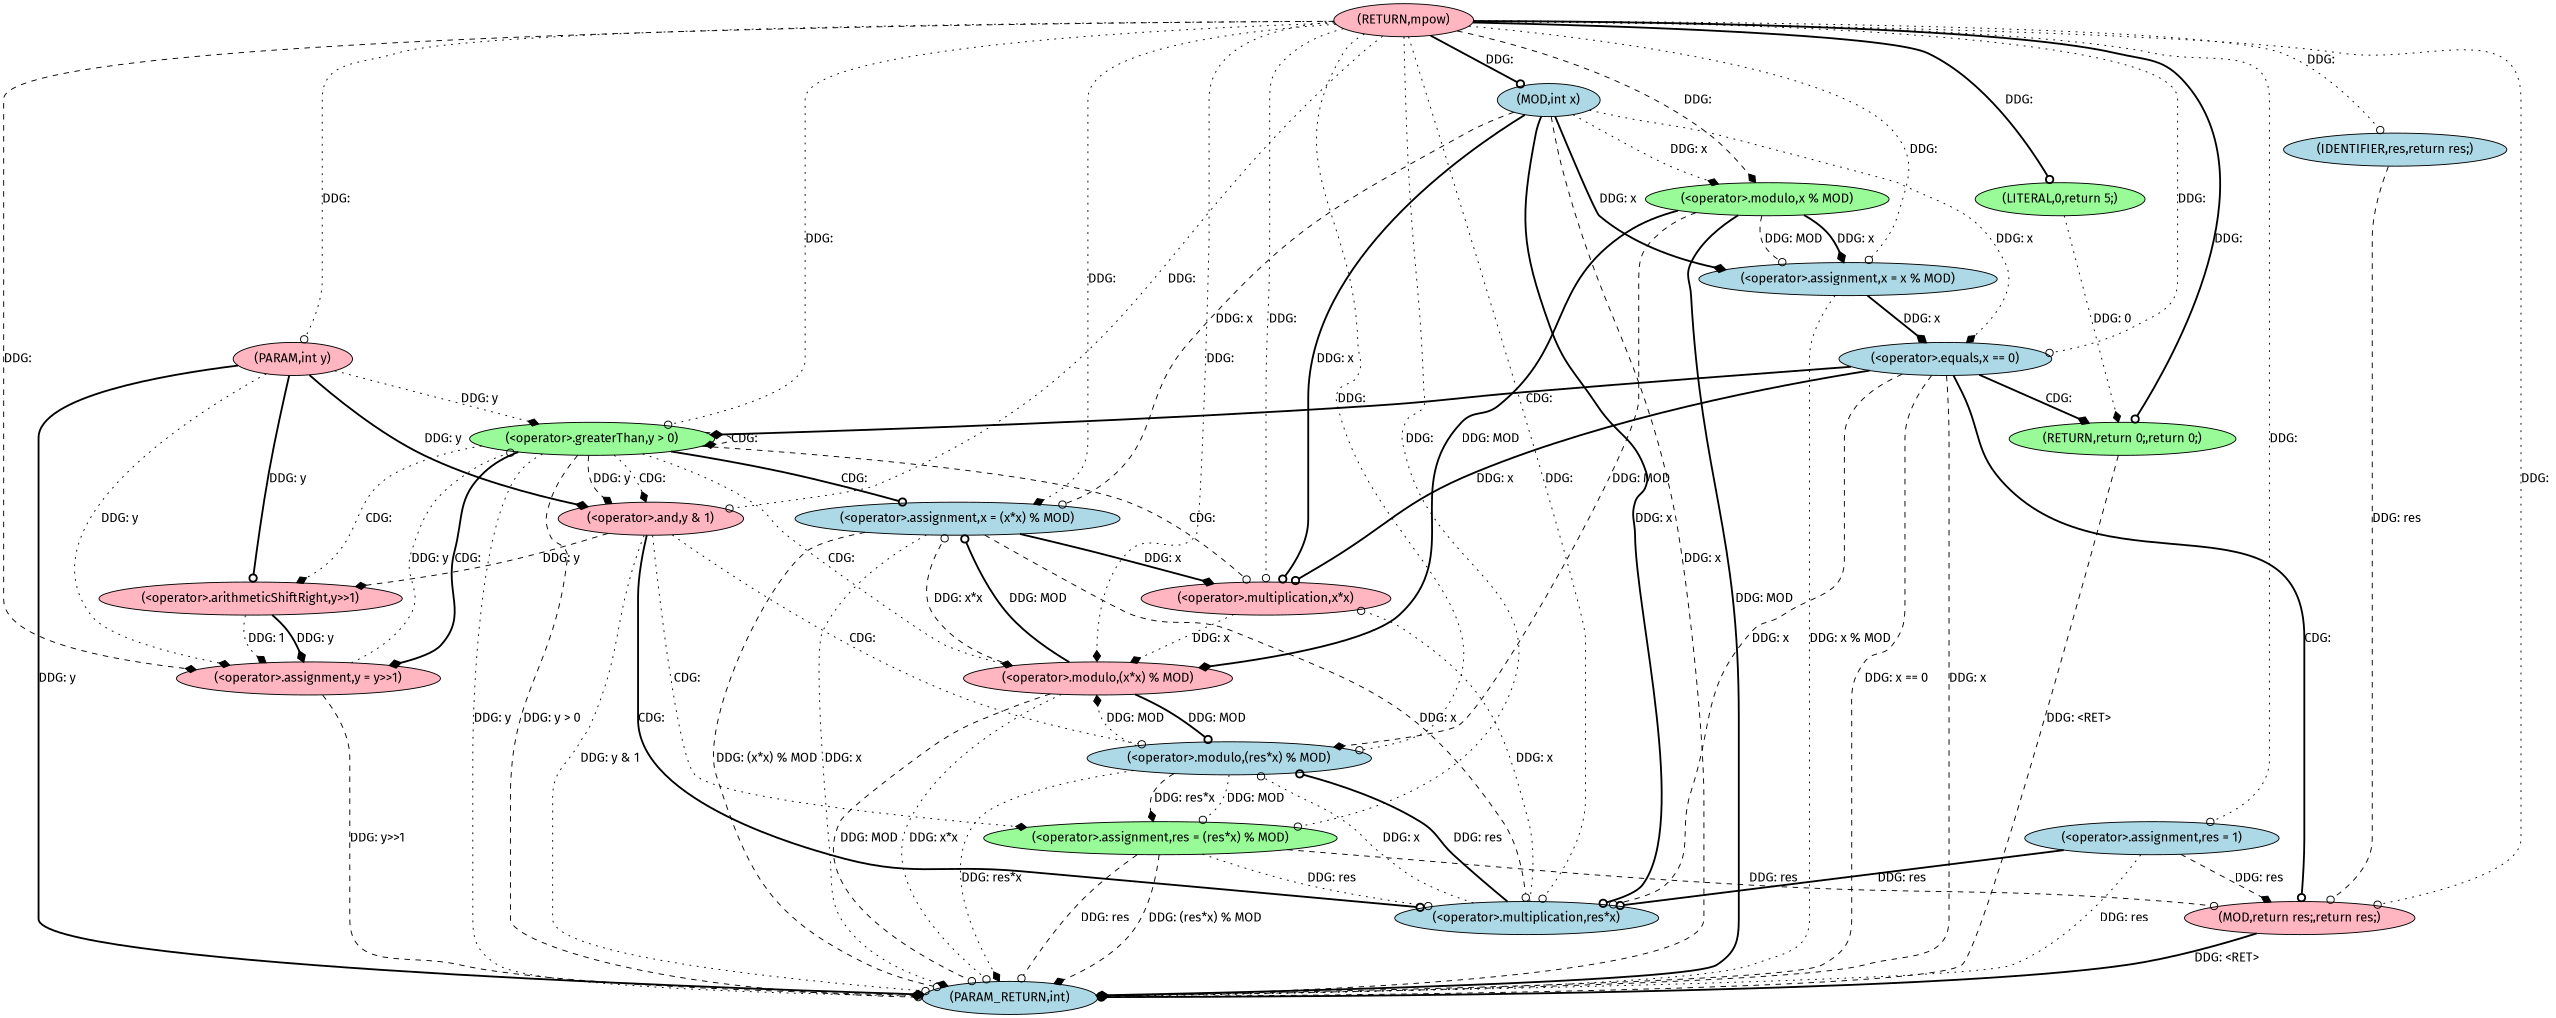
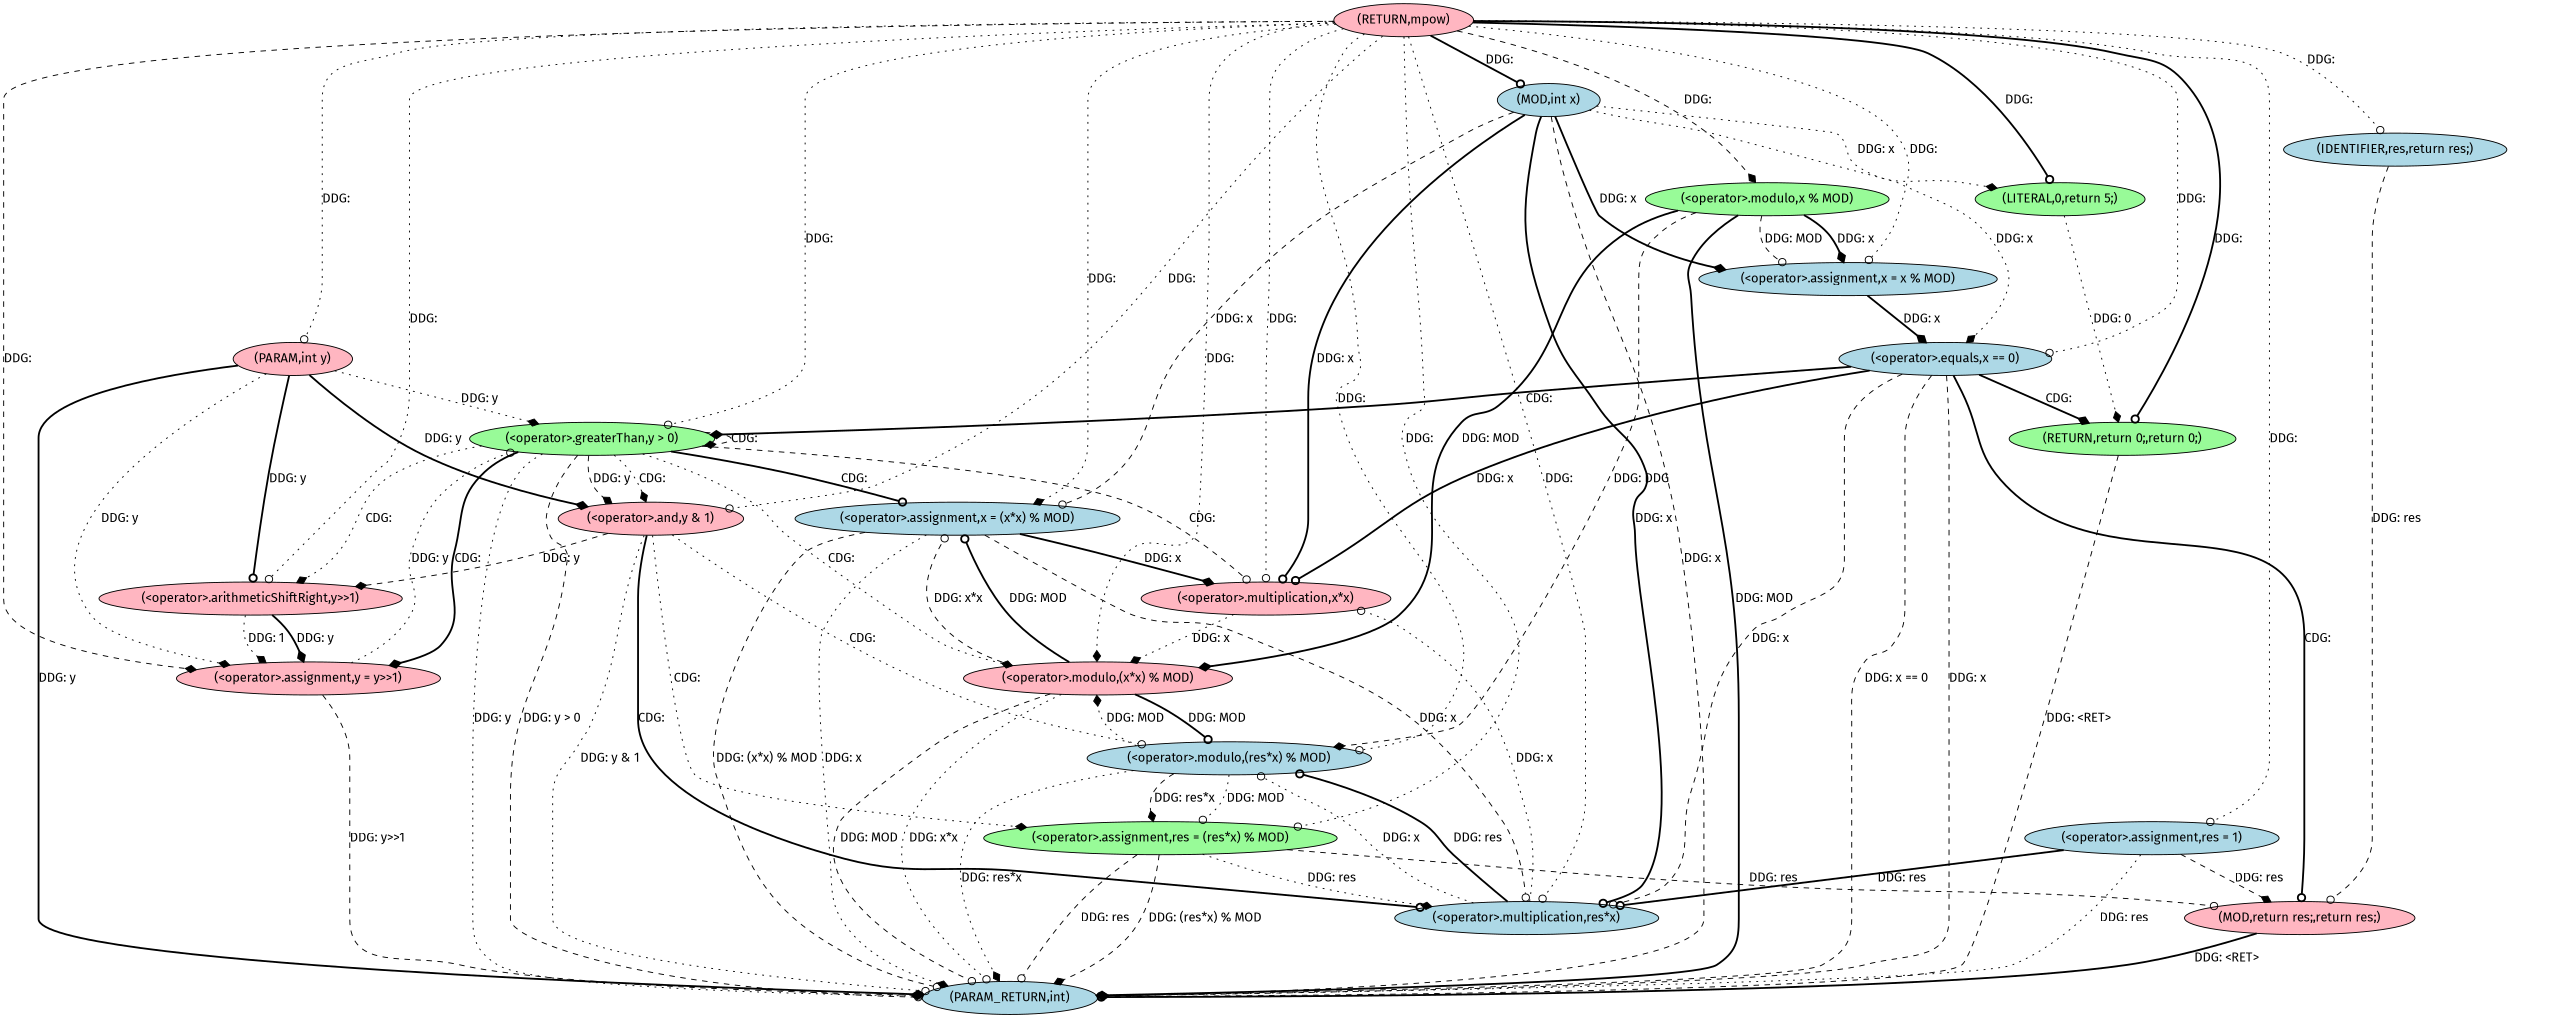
edge "(RETURN,mpow)" -> "(MOD,return res;,return res;)": now "(RETURN,mpow)" -> "(<operator>.arithmeticShiftRight,y>>1)"
edge "(MOD,int x)" -> "(<operator>.modulo,x % MOD)": now "(MOD,int x)" -> "(LITERAL,0,return 5;)"
edge "(<operator>.modulo,x % MOD)" -> "(<operator>.modulo,(res*x) % MOD)": label "DDG: MOD" -> "DDG: DDG"
edge "(<operator>.assignment,res = (res*x) % MOD)" -> "(<operator>.multiplication,res*x)": arrowhead odot -> diamond
edge "(<operator>.assignment,x = x % MOD)" -> "(PARAM_RETURN,int)": removed, label "DDG: x % MOD"
